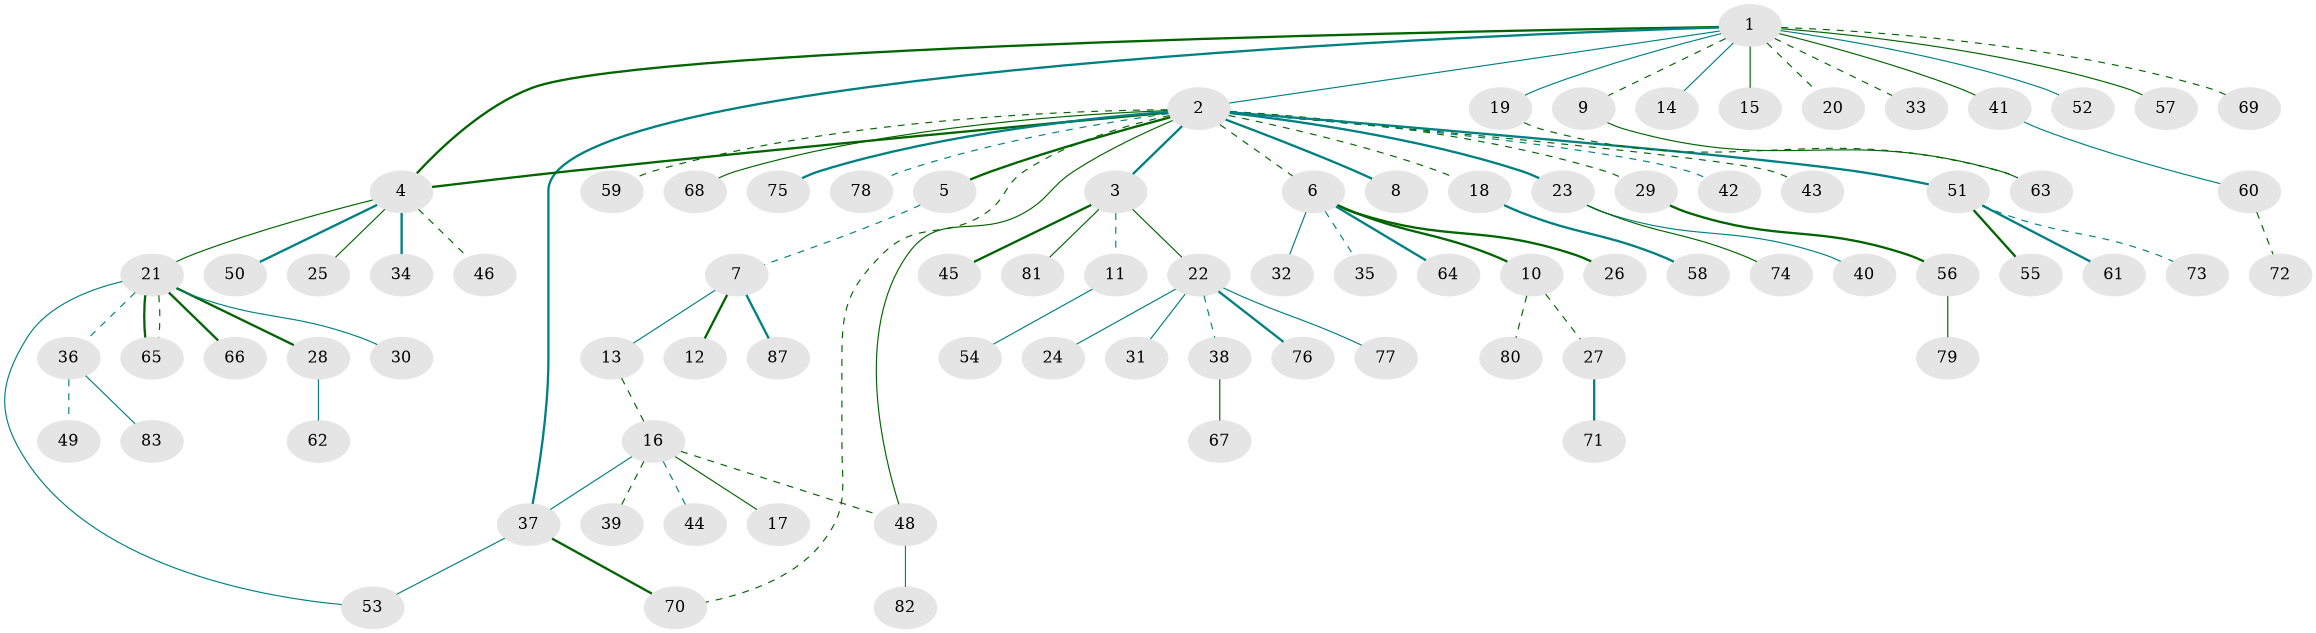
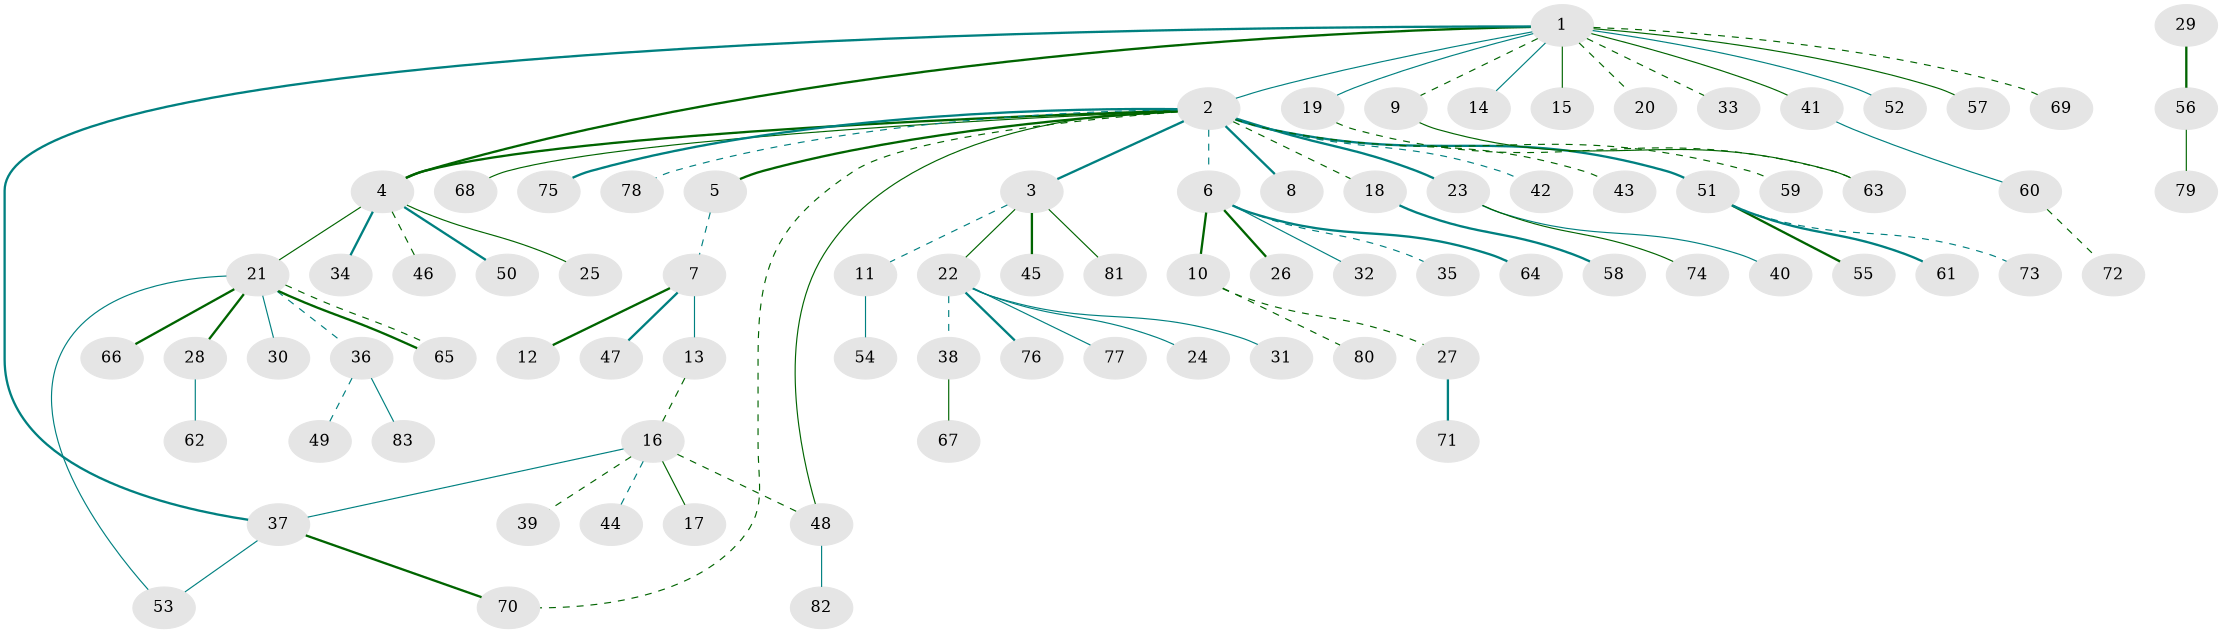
edge "2" -- "6": color darkgreen -> teal
edge "2" -- "29": removed
node "87": label "87" -> "47"
